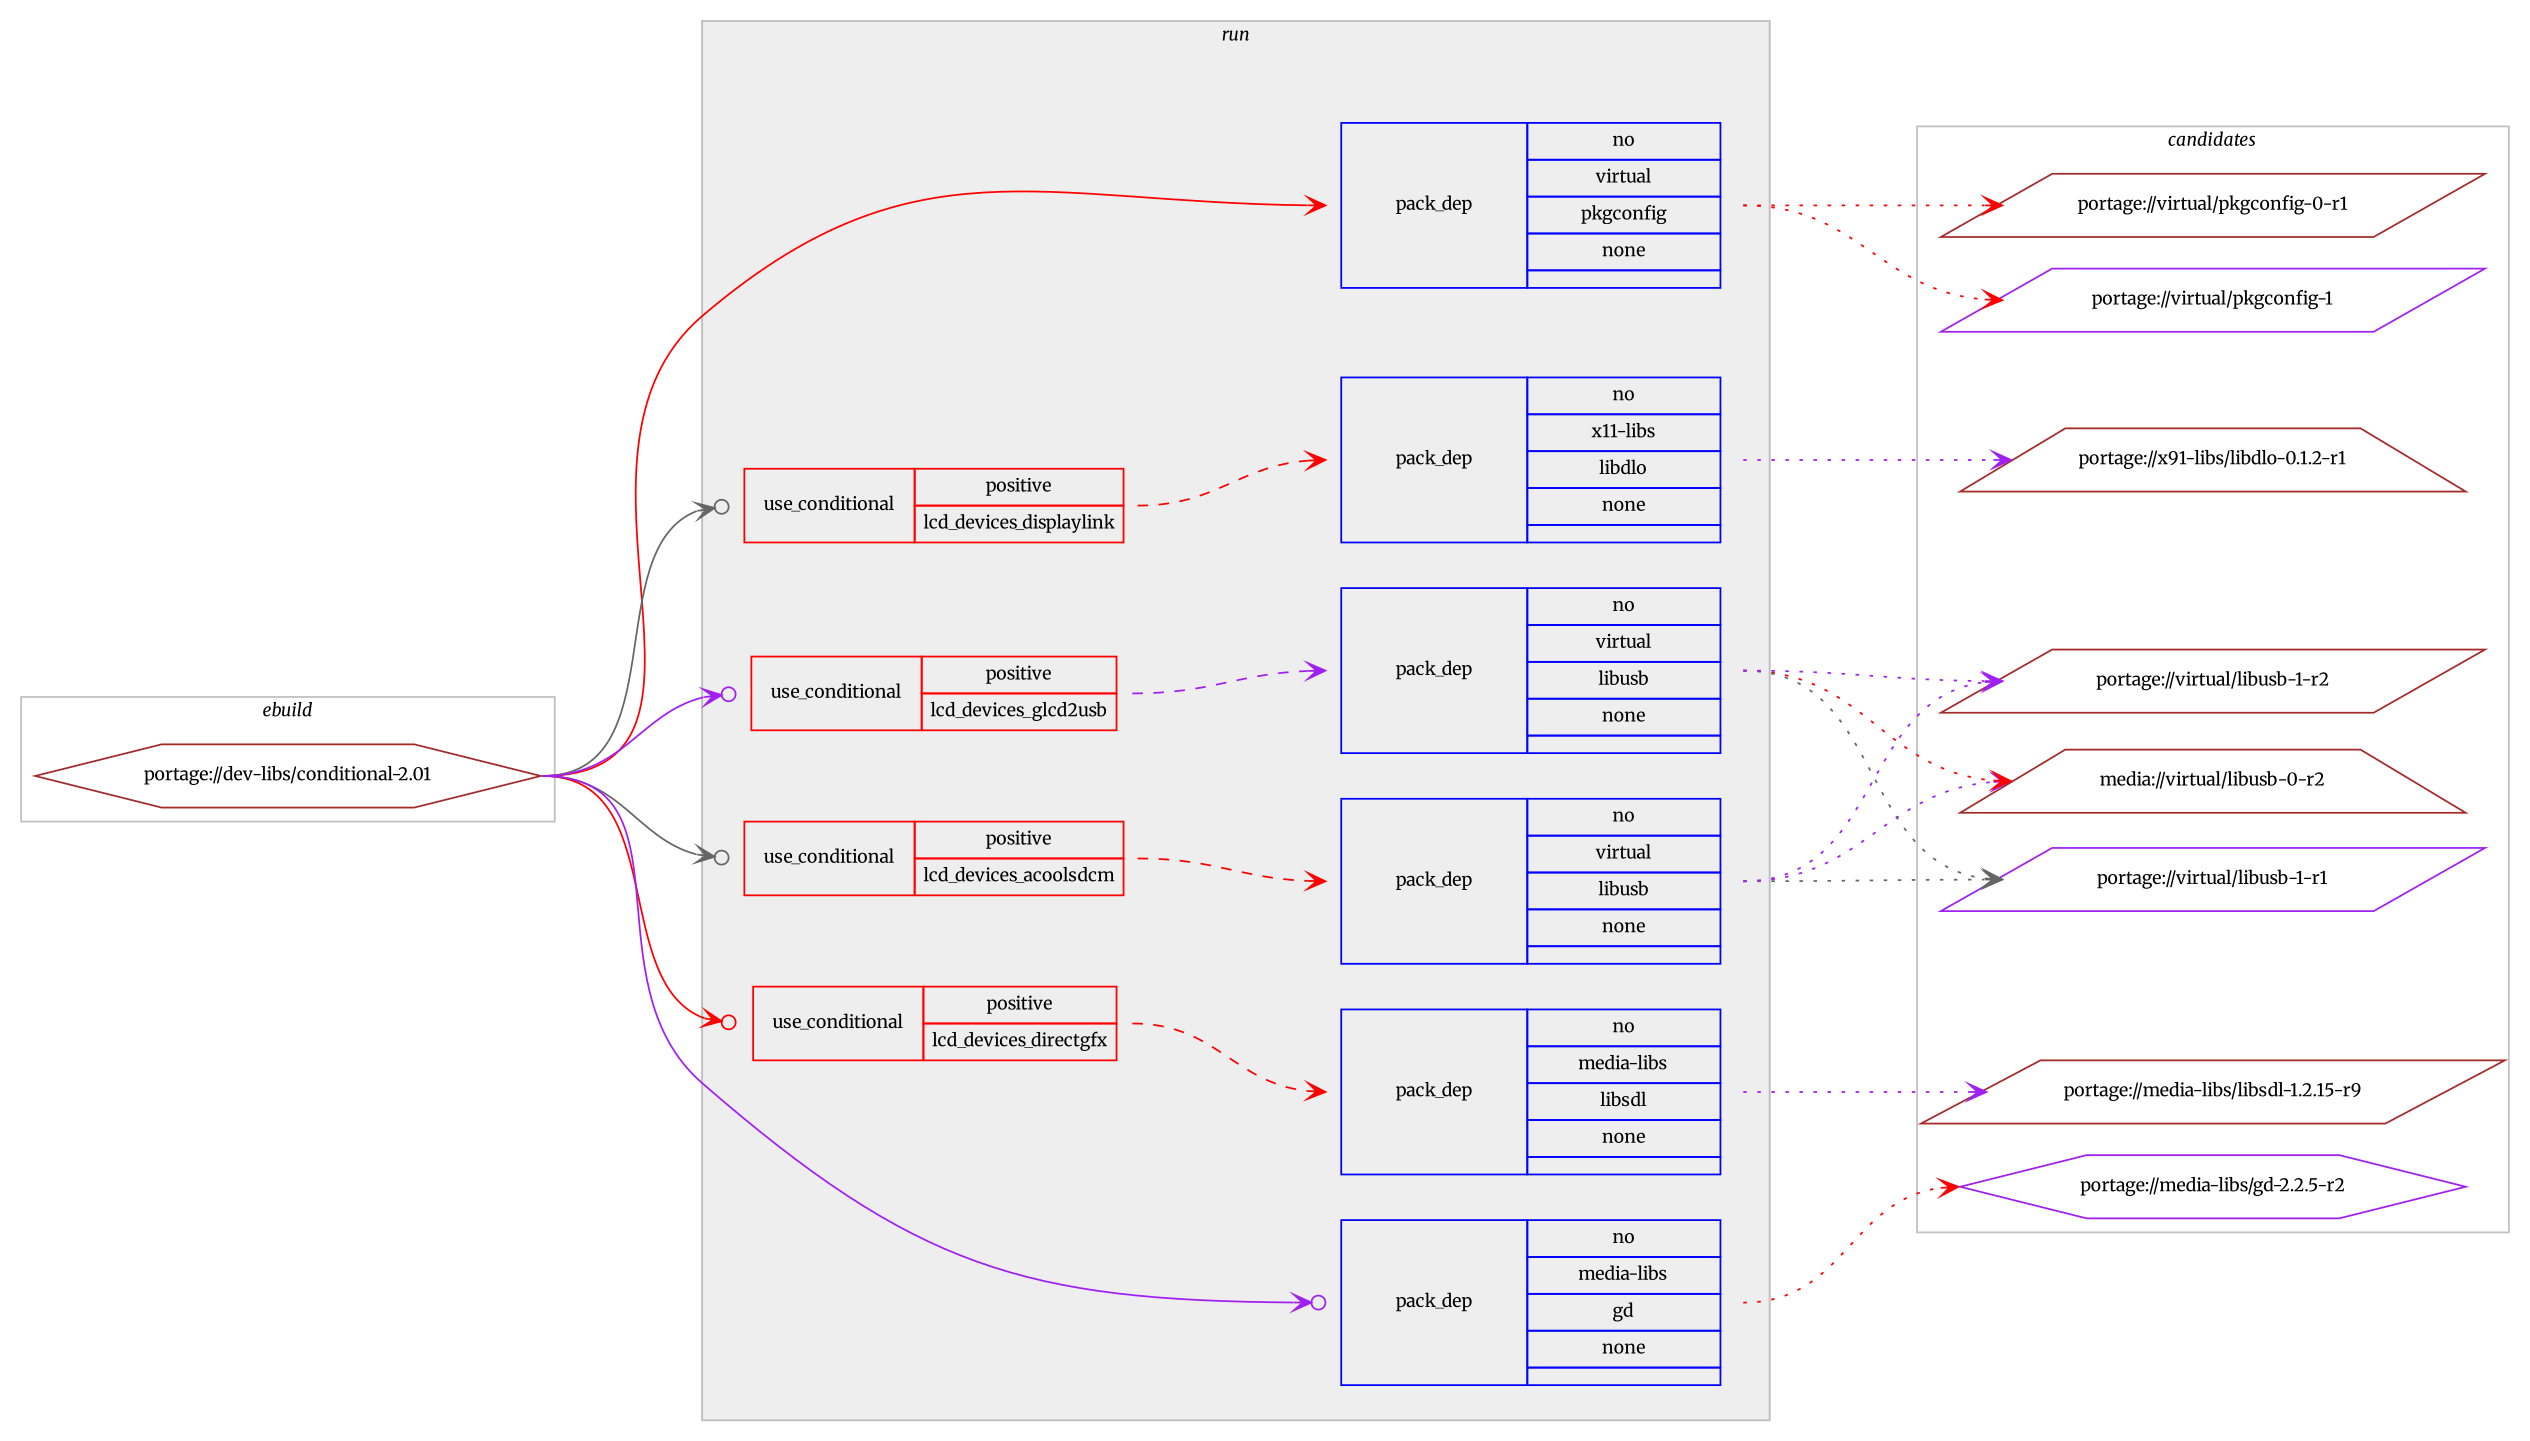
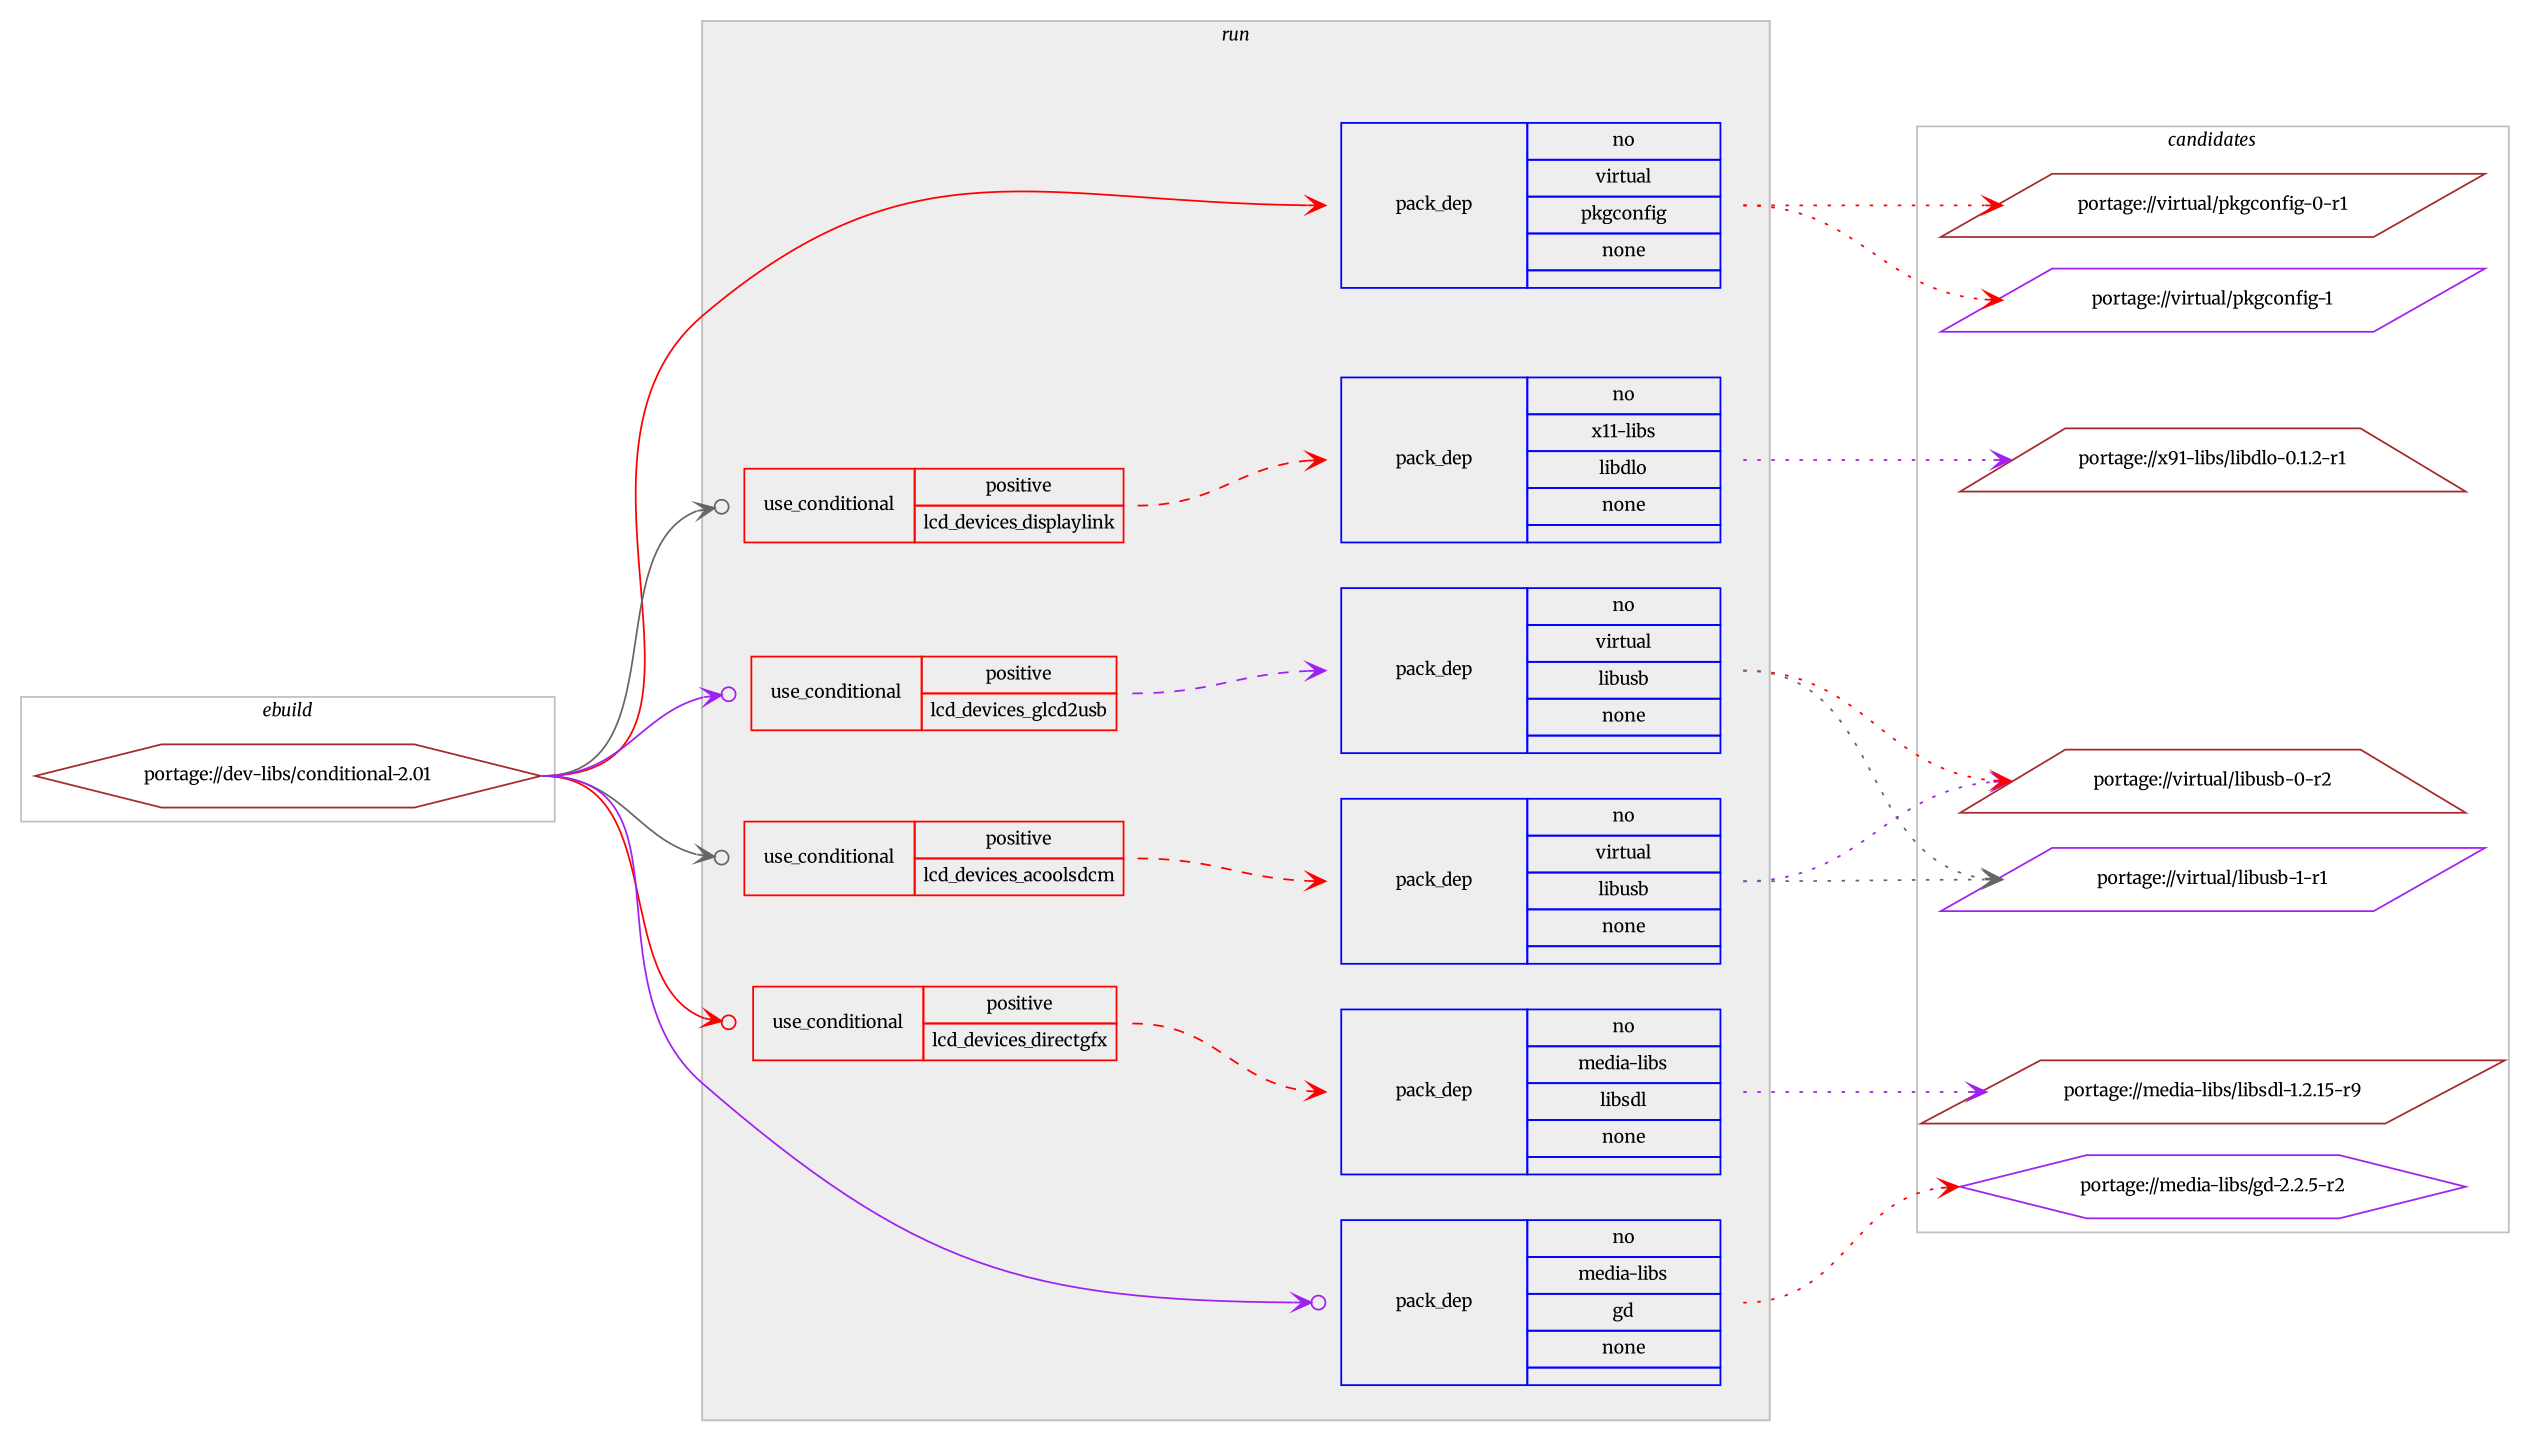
node "portage://virtual/libusb-1-r2": removed
node "media://virtual/libusb-0-r2": label "media://virtual/libusb-0-r2" -> "portage://virtual/libusb-0-r2"
